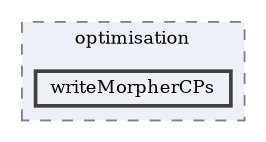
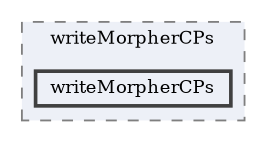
cluster "optimisation": label "optimisation" -> "writeMorpherCPs"
